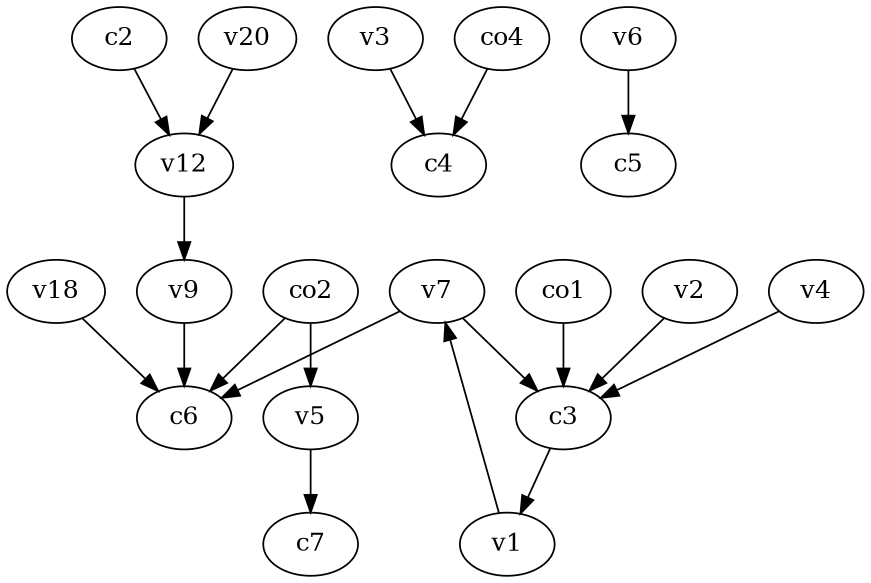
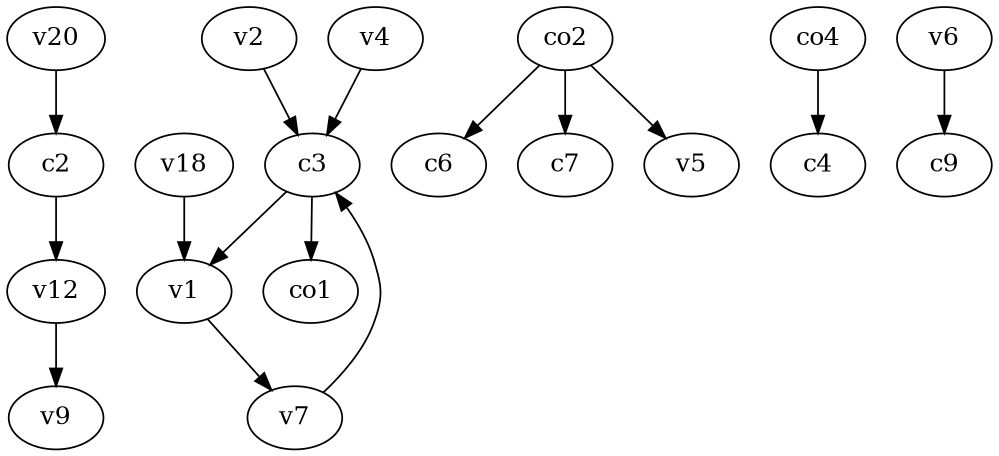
node "v3": removed
edge "v20" -> "v12": now "v20" -> "c2"
node "c5": label "c5" -> "c9"
edge "v9" -> "c6": removed
edge "co1" -> "c3": reversed
edge "v18" -> "c6": now "v18" -> "v1"
edge "v7" -> "c6": removed
edge "v5" -> "c7": now "co2" -> "c7"
